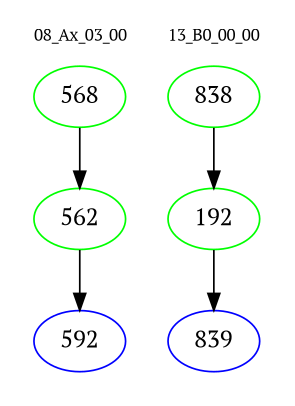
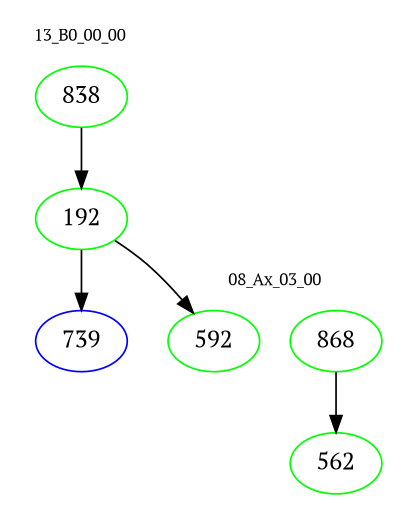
node "568": label "568" -> "868"
edge "562" -> "592": now "192" -> "592"
node "592": color blue -> green
node "839": label "839" -> "739"
